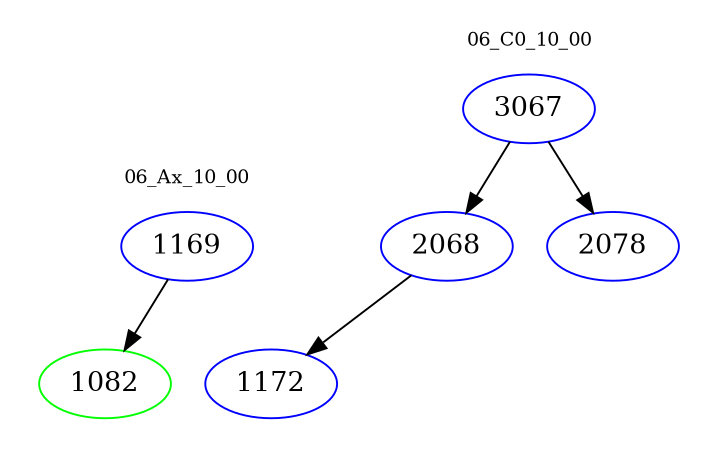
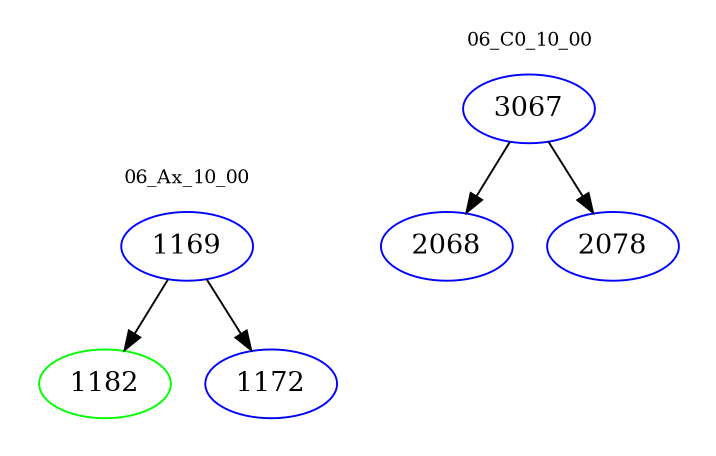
edge "2068" -> "1172": now "1169" -> "1172"
node "1082": label "1082" -> "1182"
